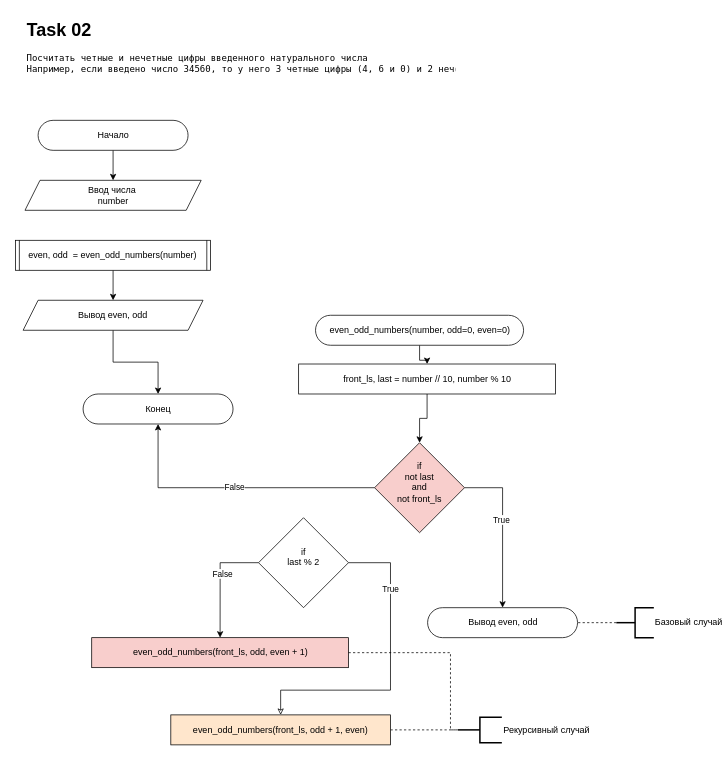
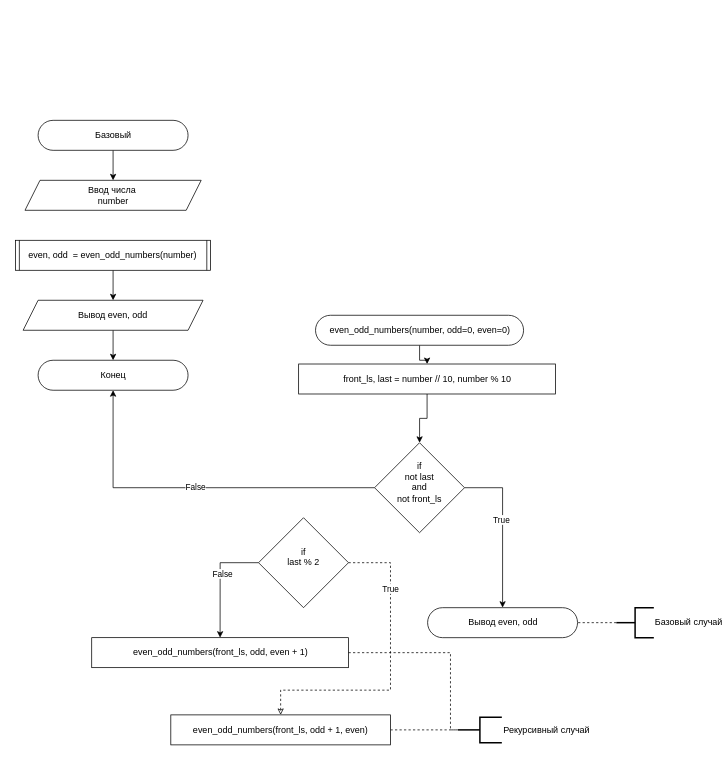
node "Task 02Посчитать четные и нечетные цифры введенного натурального числа Например, если введено число 34560, то у него 3 четные цифры (4, 6 и 0) и 2 нечетные (3 и 5)": removed
node "Начало": label "Начало" -> "Базовый"
node "Конец": moved (158, 409) -> (113, 375)
node "if not last and not front_ls": fillcolor #f8cecc -> #ffffff
node "even_odd_numbers(front_ls, odd, even + 1)": fillcolor #f8cecc -> #ffffff
edge "if last % 2" -> "even_odd_numbers(front_ls, odd + 1, even)": style solid -> dashed
node "even_odd_numbers(front_ls, odd + 1, even)": fillcolor #ffe6cc -> #ffffff
